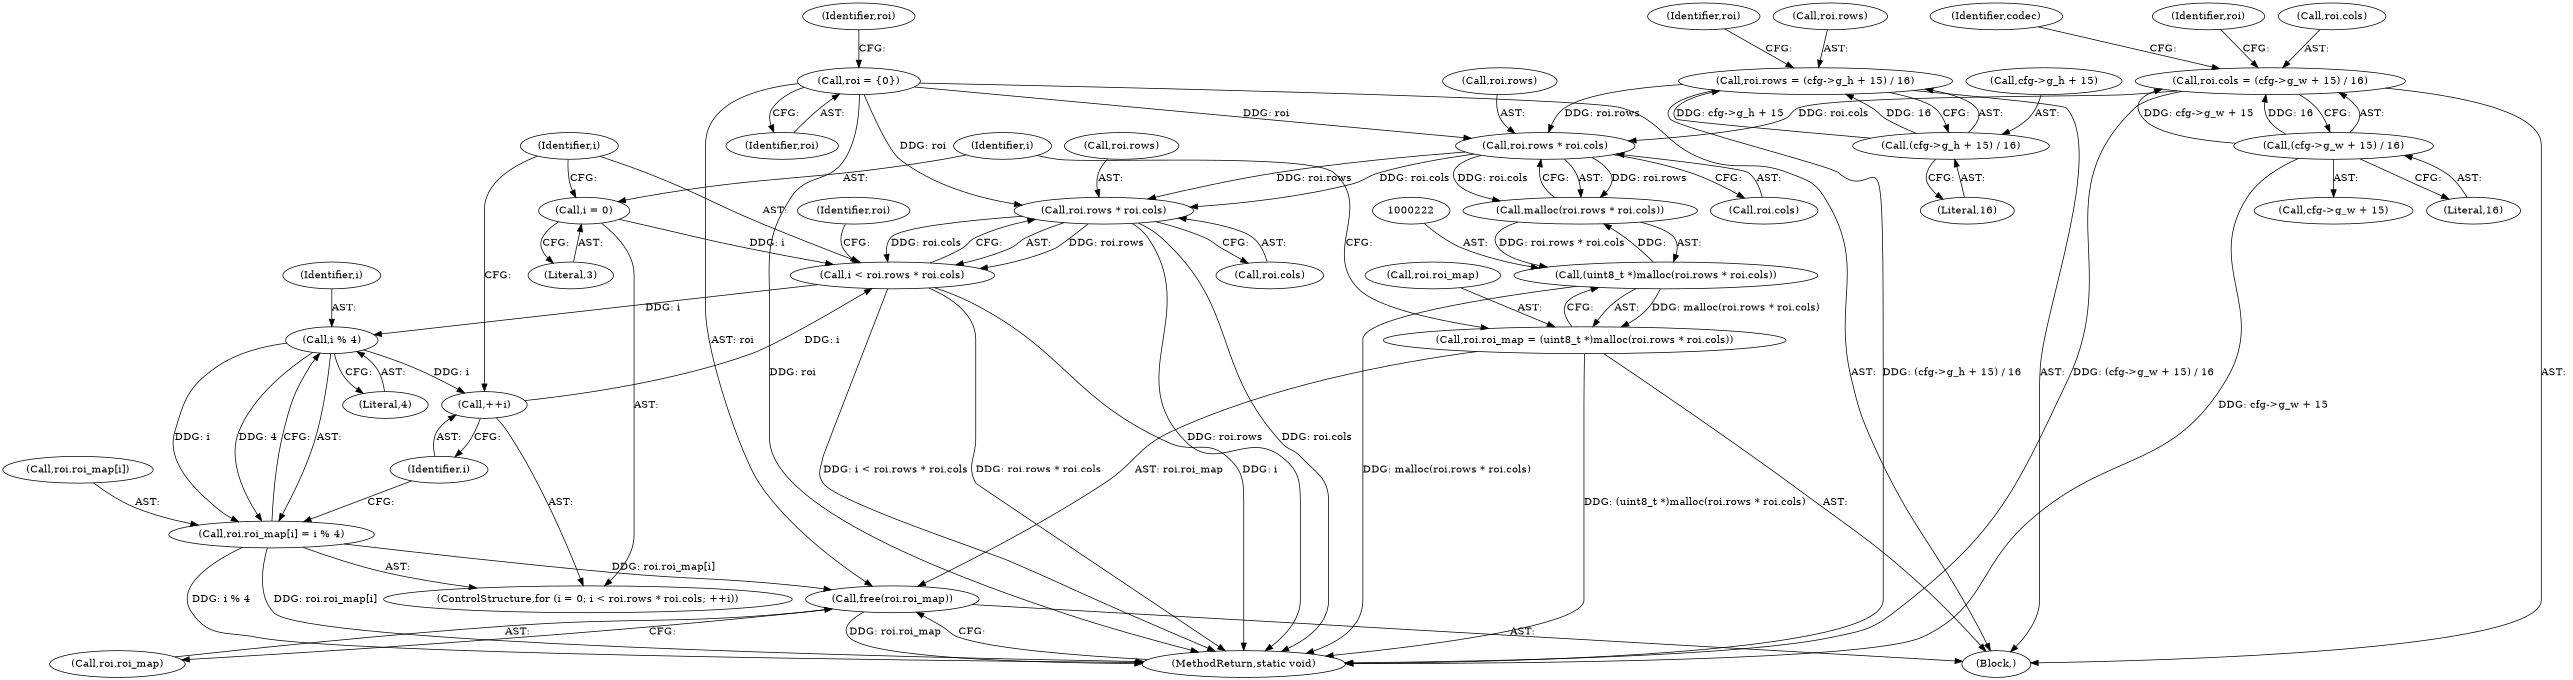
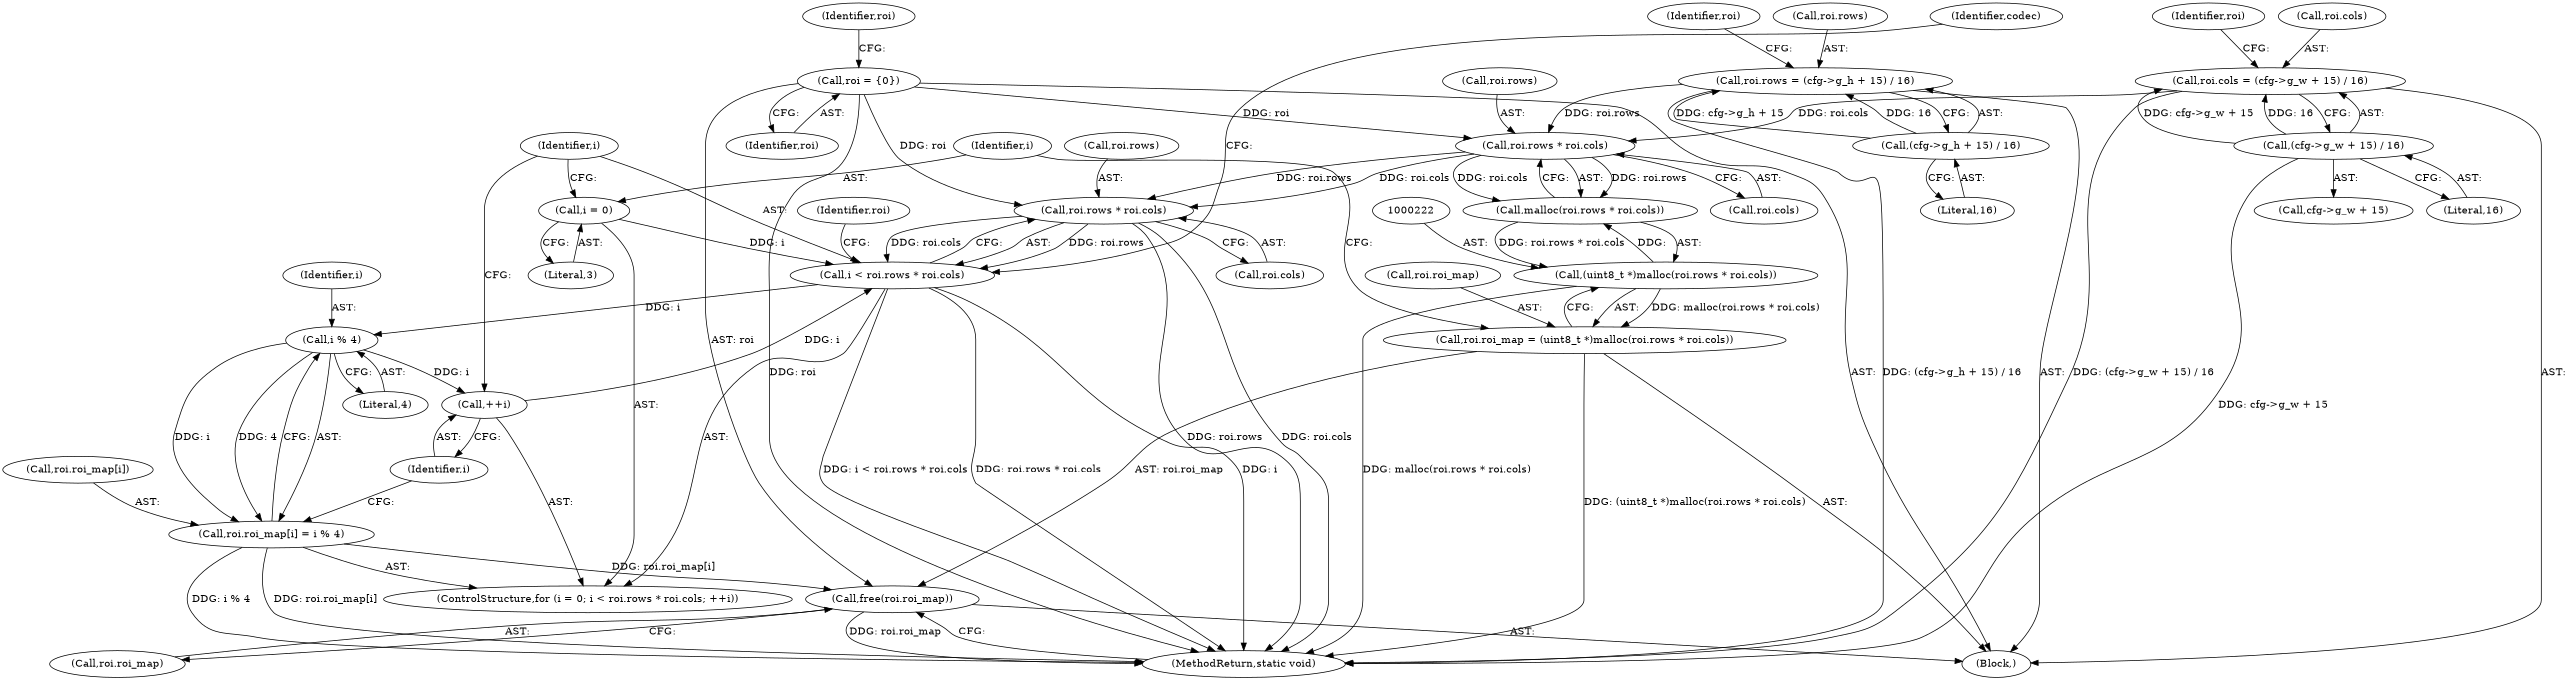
edge "(Identifier,codec)" -> "(Call,roi.cols = (cfg->g_w + 15) / 16)": now "(Identifier,codec)" -> "(Call,i < roi.rows * roi.cols)"
node "(Call,cfg->g_h + 15)": removed
edge "(Call,i < roi.rows * roi.cols)" -> "(ControlStructure,for (i = 0; i < roi.rows * roi.cols; ++i))": added, label "AST:"
